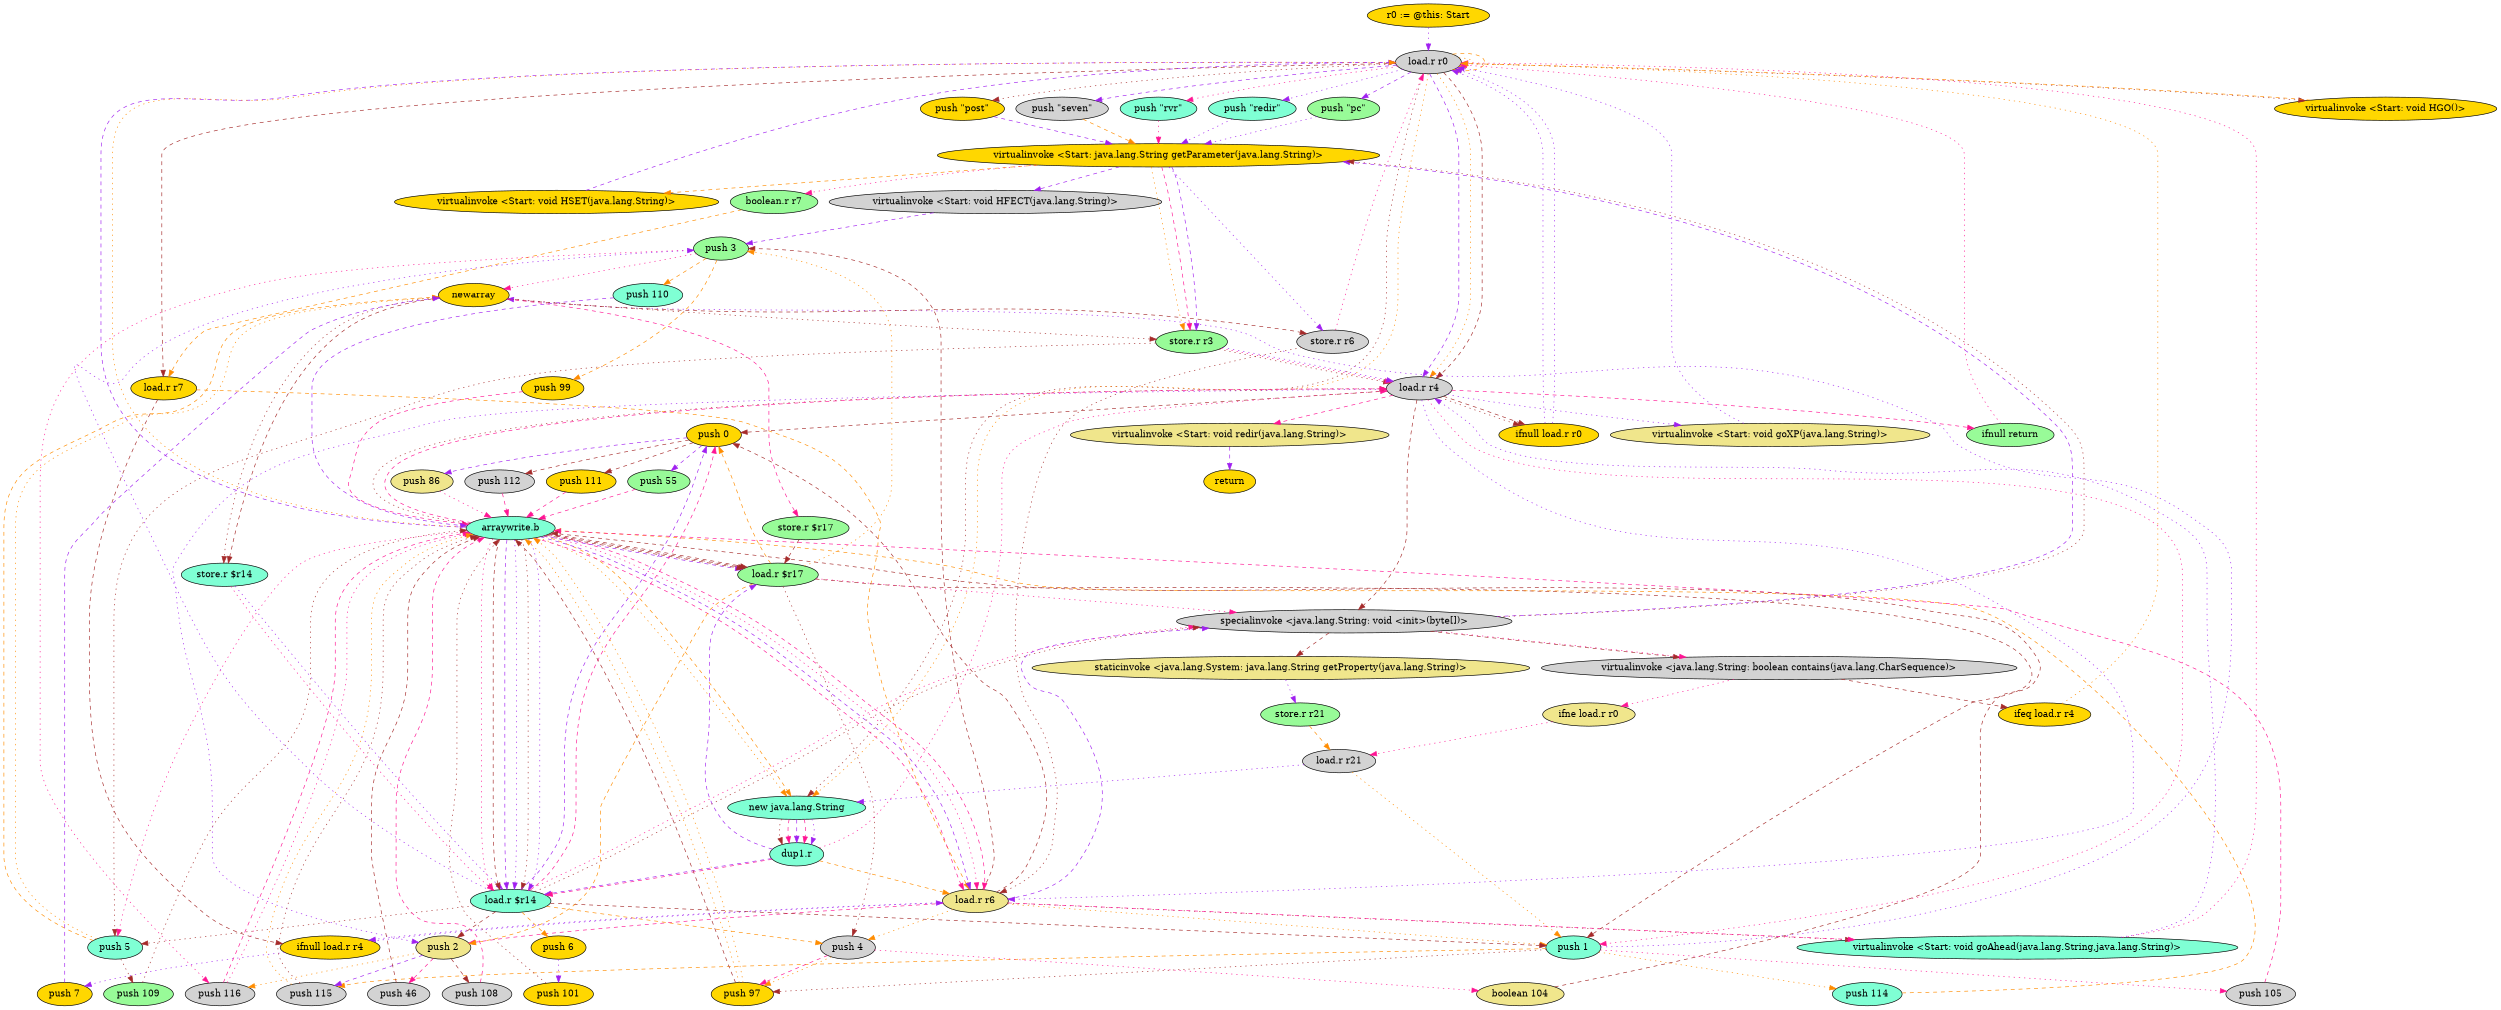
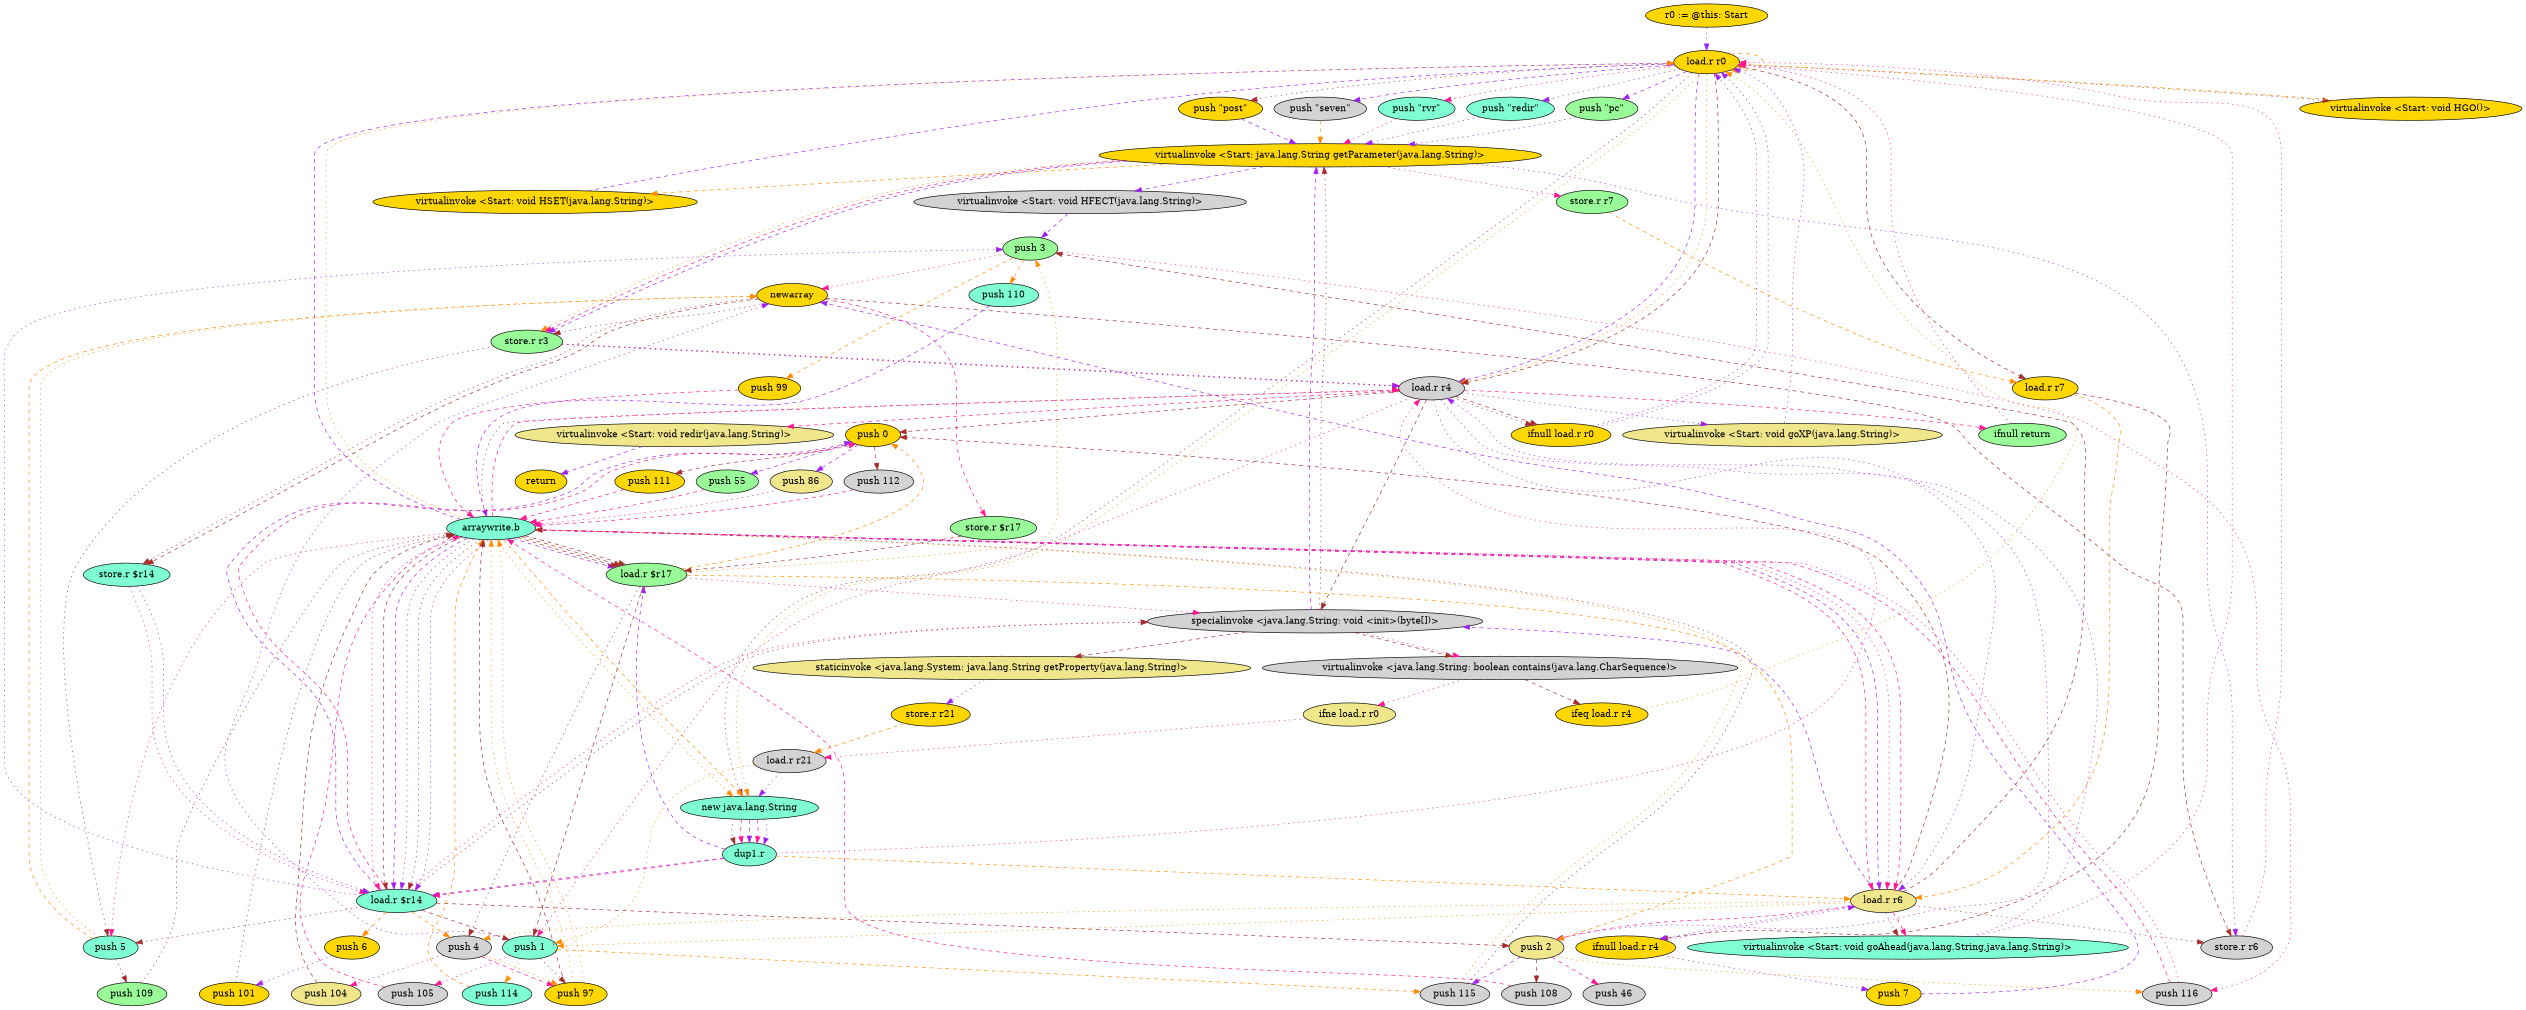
node "load.r r0": fillcolor lightgrey -> gold
node "boolean.r r7": label "boolean.r r7" -> "store.r r7"
edge "store.r r6" -> "load.r r6": reversed
node "store.r r21": fillcolor palegreen -> gold
edge "push 46" -> "arraywrite.b": removed
node "boolean 104": label "boolean 104" -> "push 104"
